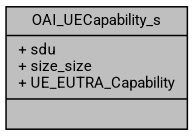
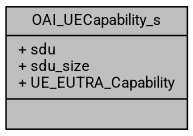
node "OAI_UECapability_s": text "+ size_size" -> "+ sdu_size"
